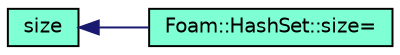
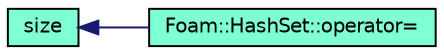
node "Foam::HashSet::size=": label "Foam::HashSet::size=" -> "Foam::HashSet::operator="
